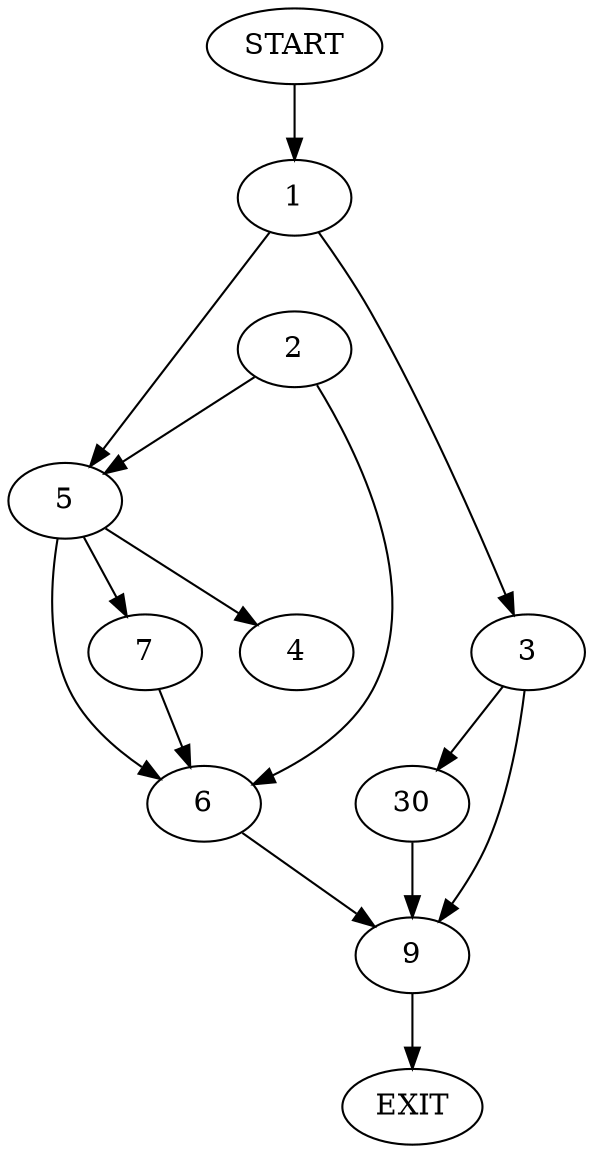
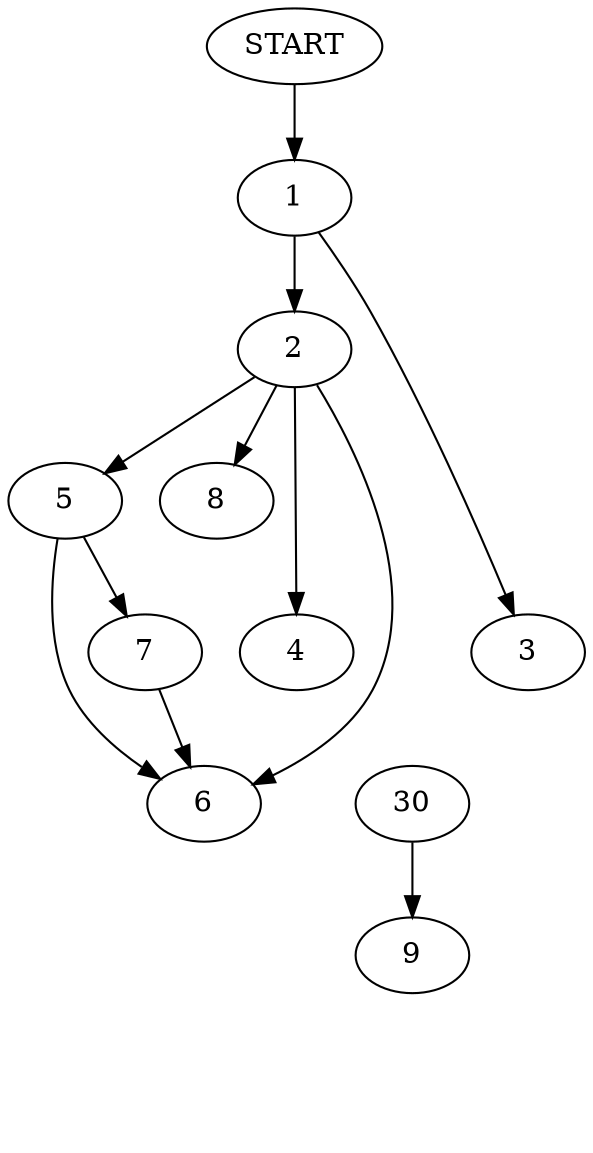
edge "1" -> "5": now "1" -> "2"
node "8": added
edge "5" -> "4": now "2" -> "4"
edge "3" -> "30": removed
edge "3" -> "9": removed
edge "6" -> "9": removed
node "EXIT": removed
